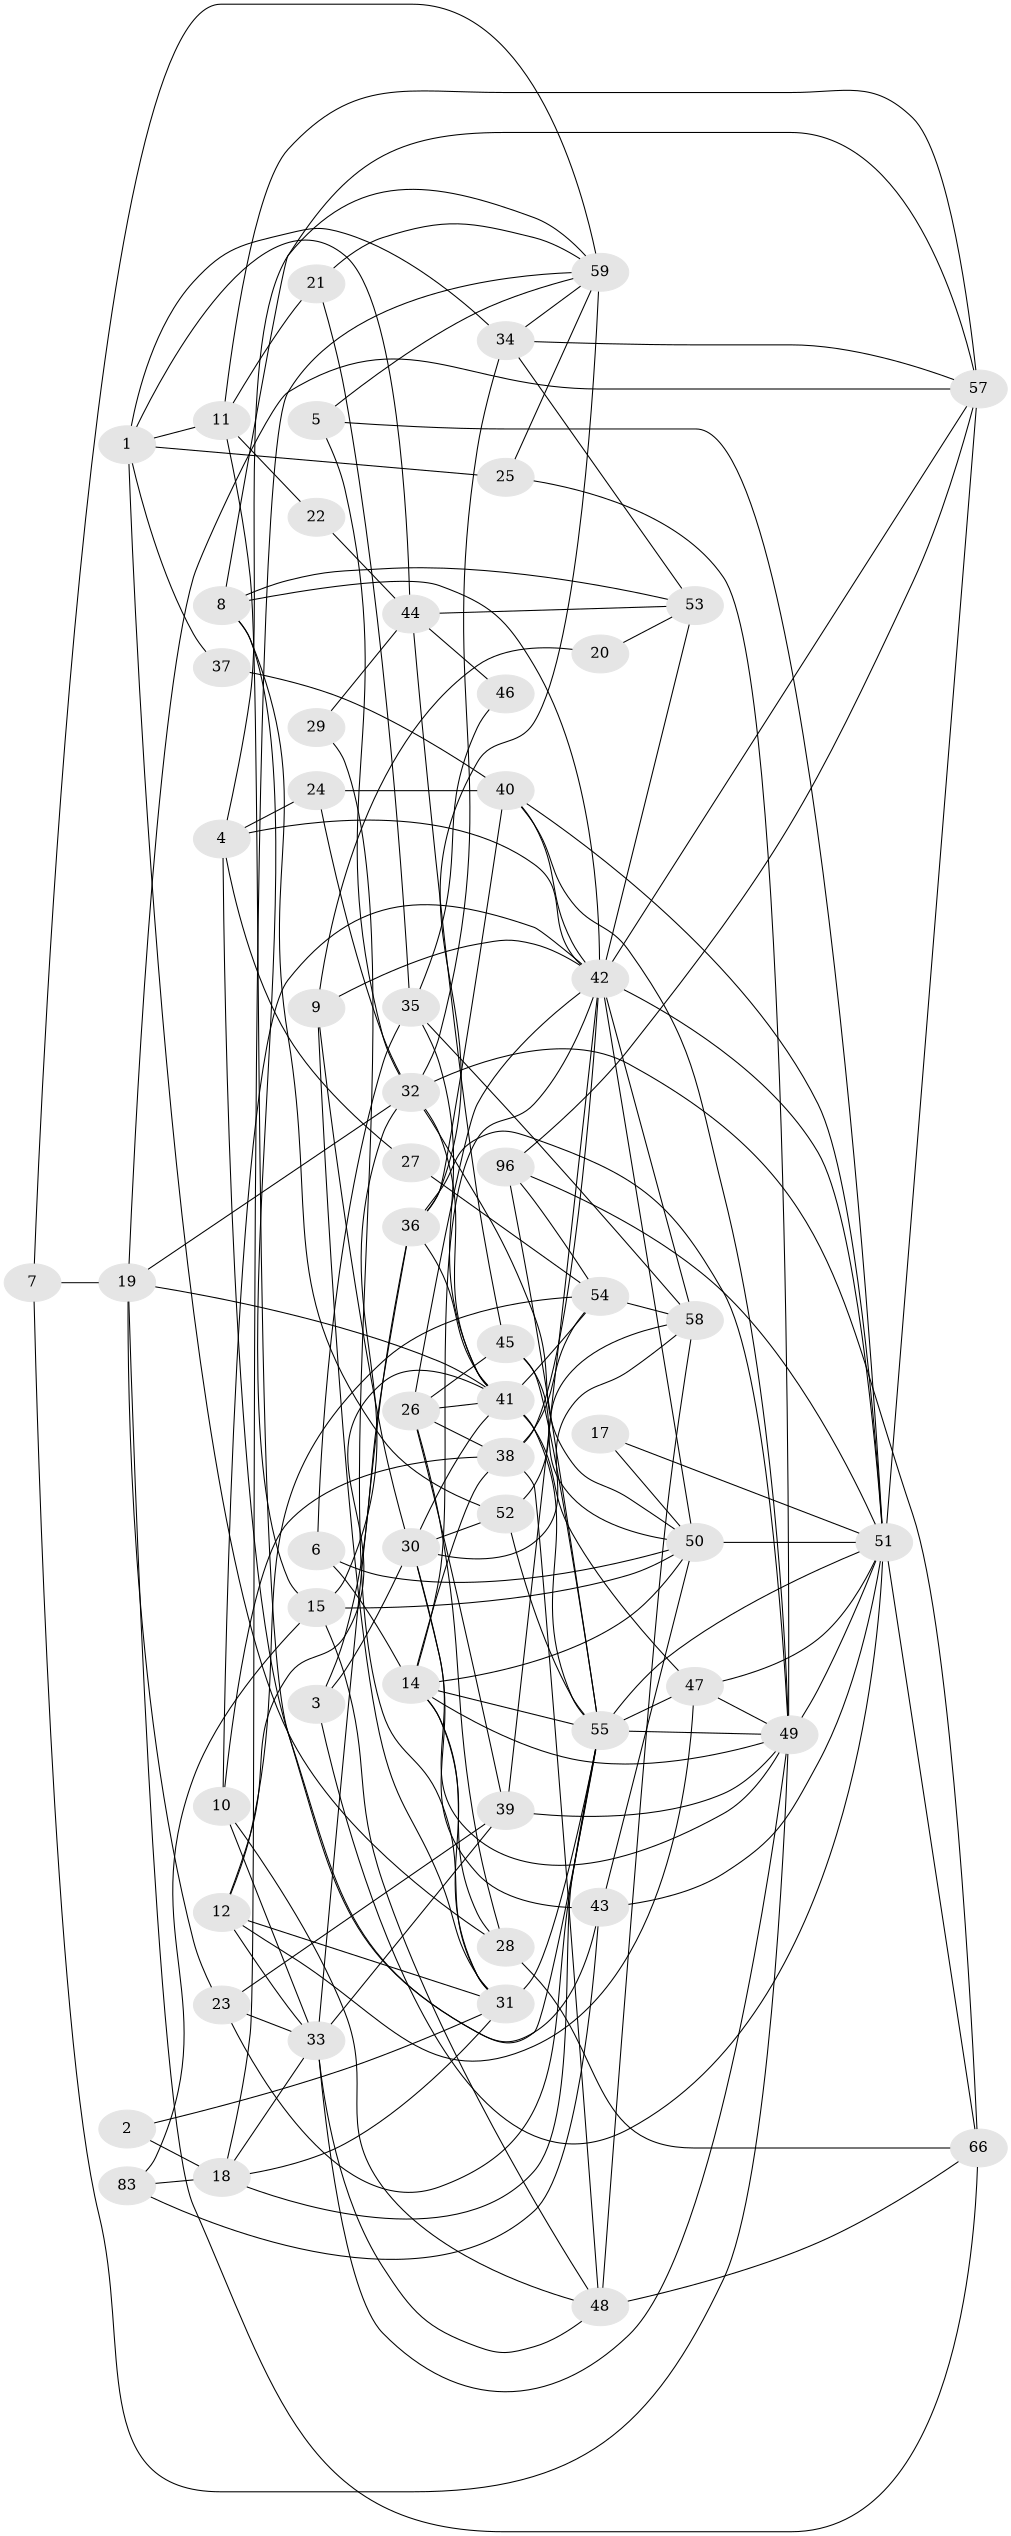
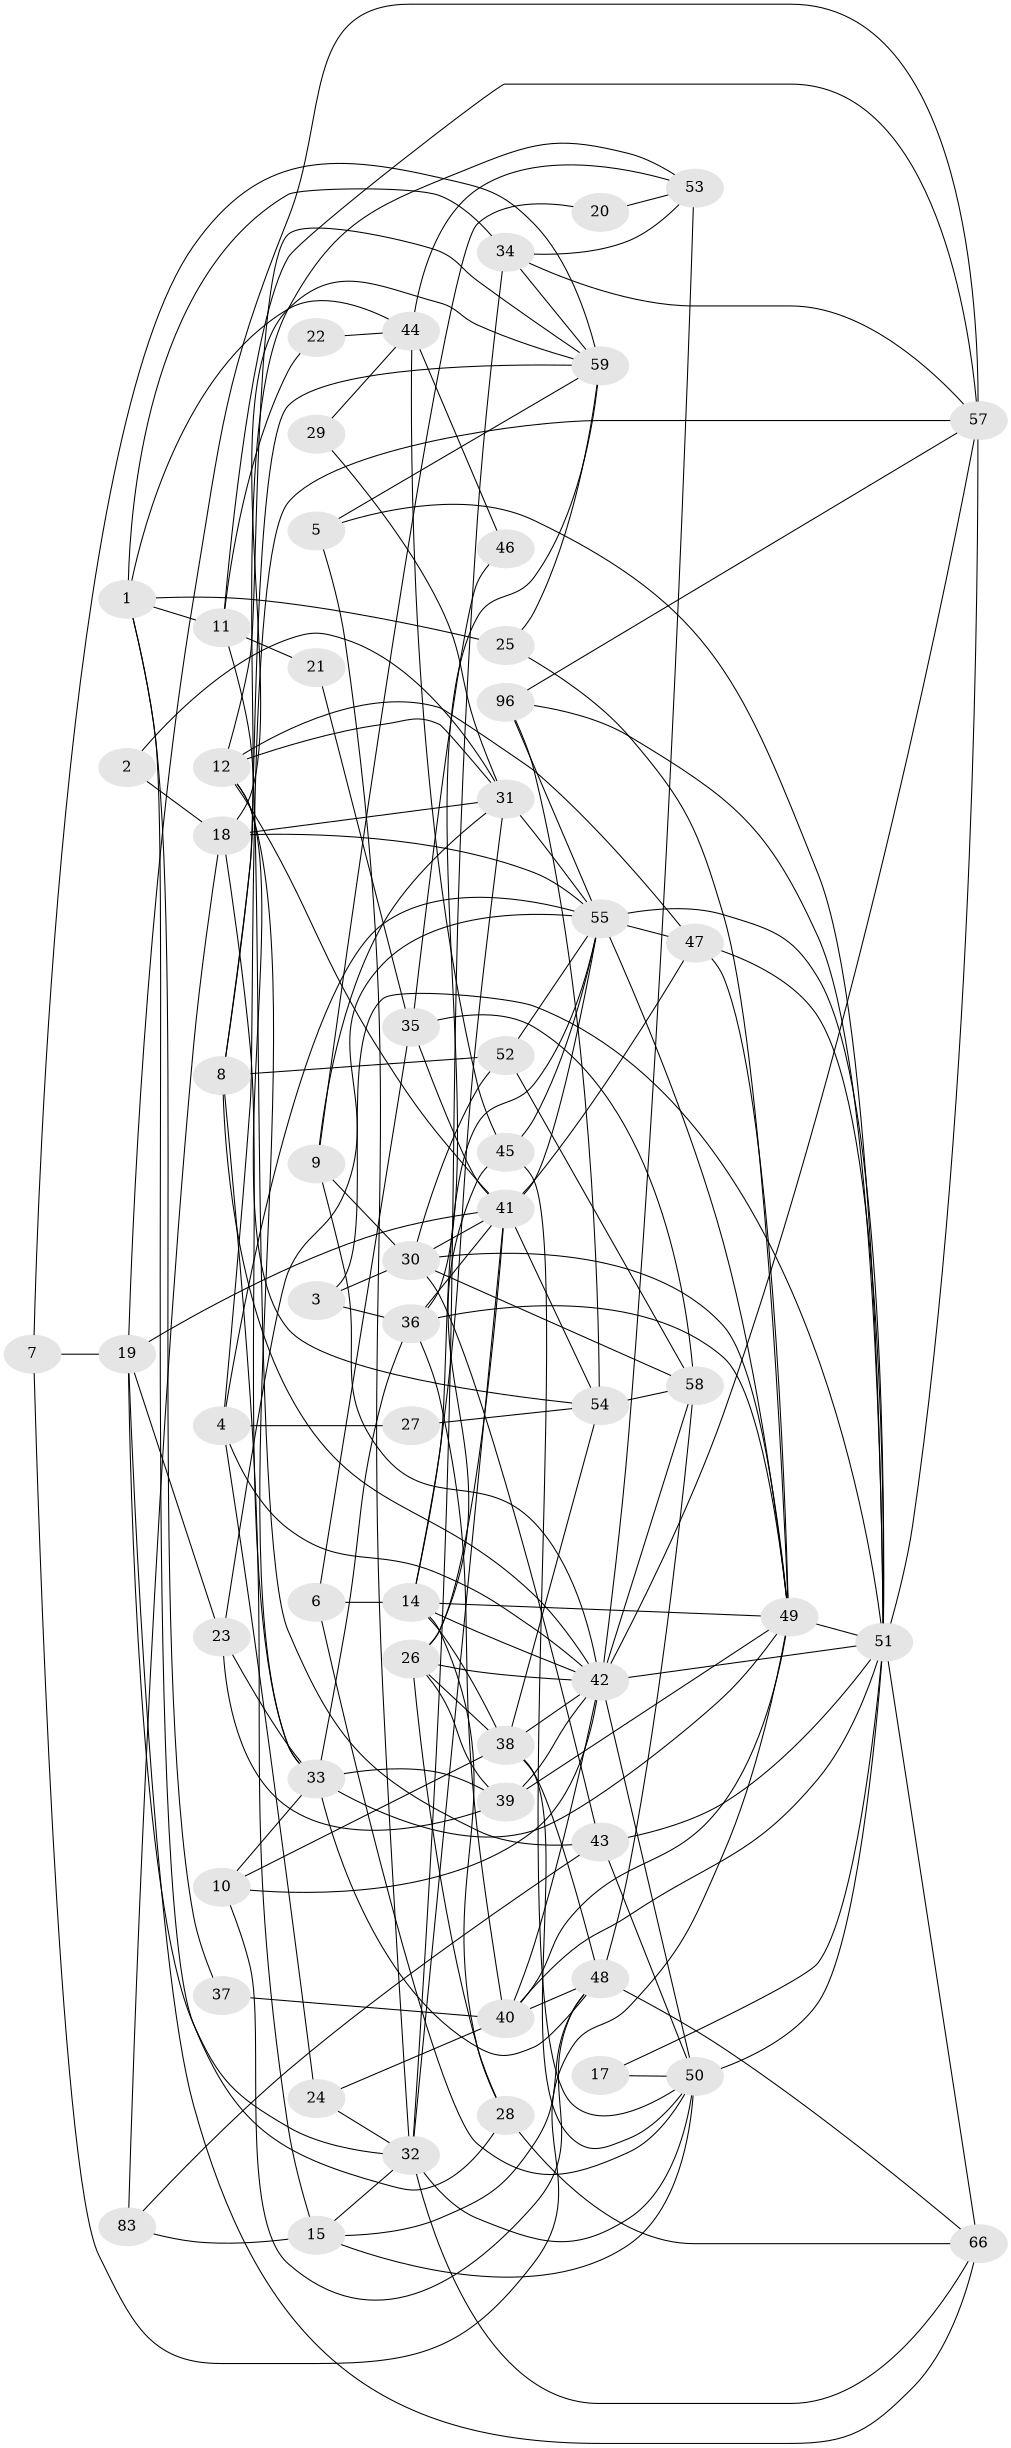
edge "59" -- "21": now "59" -- "12"
edge "50" -- "14": now "50" -- "38"
edge "48" -- "40": added
